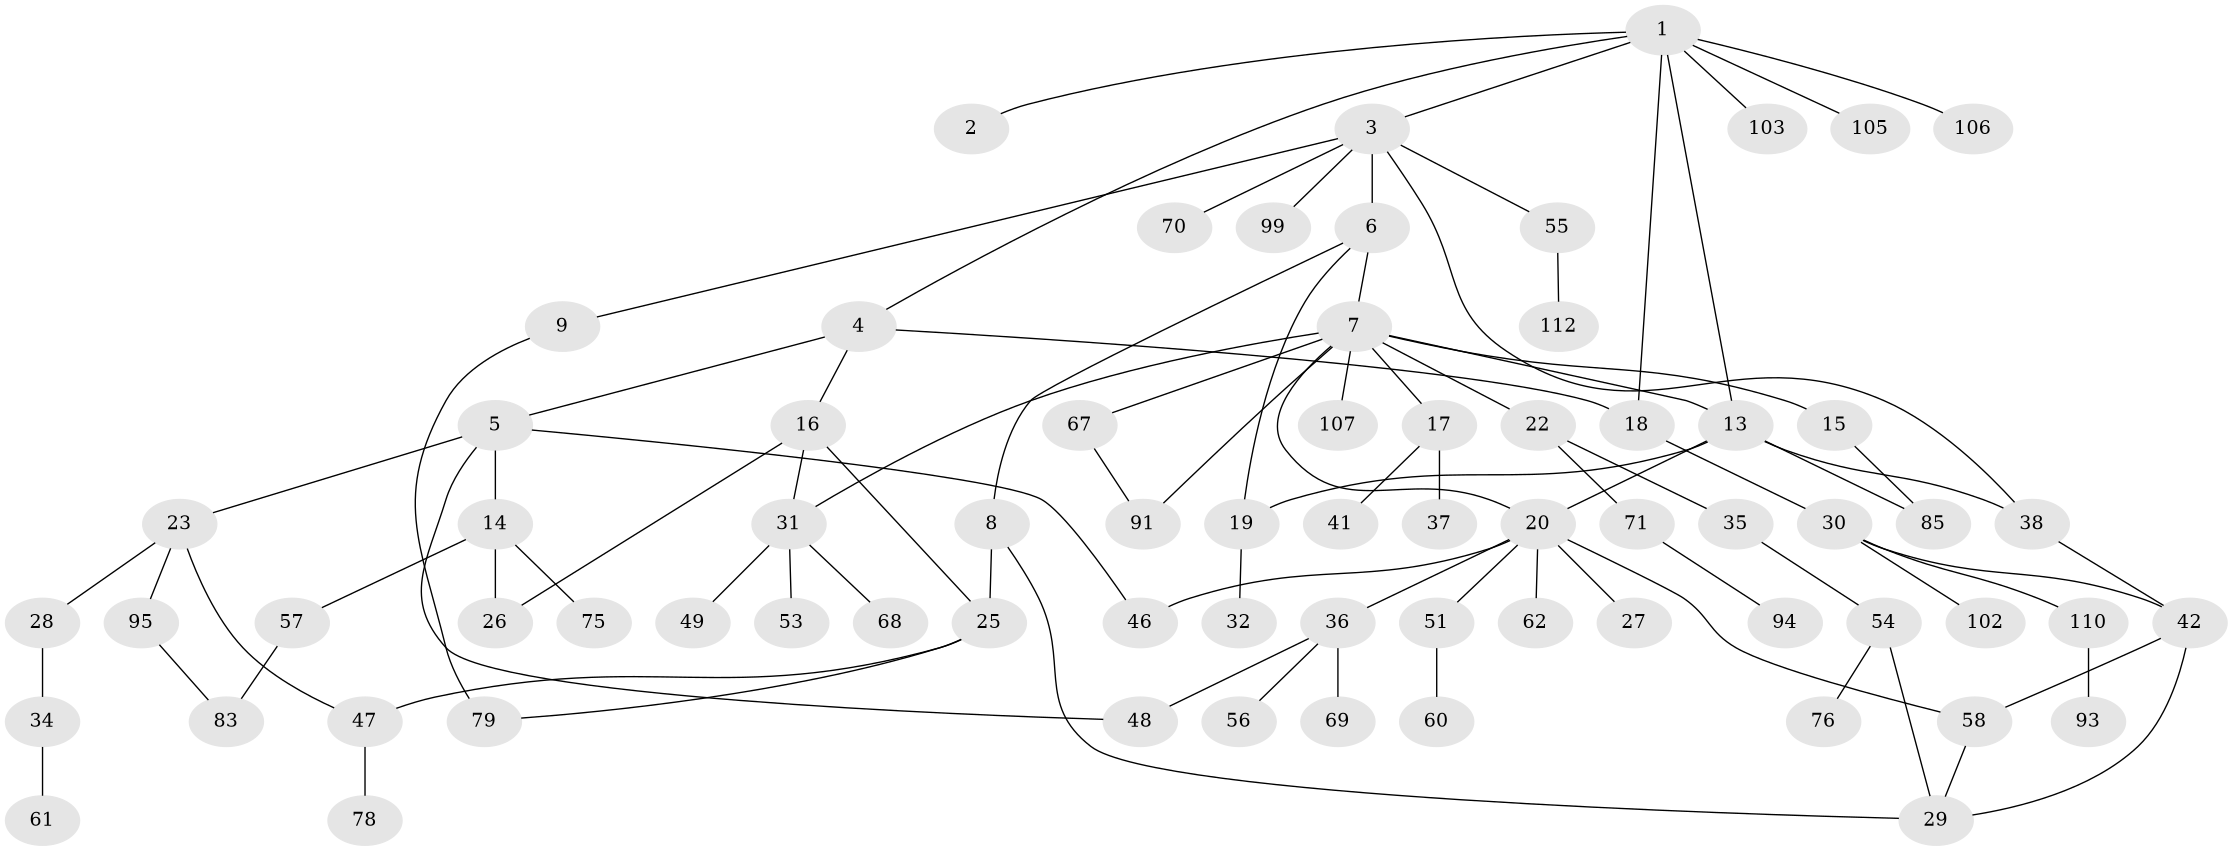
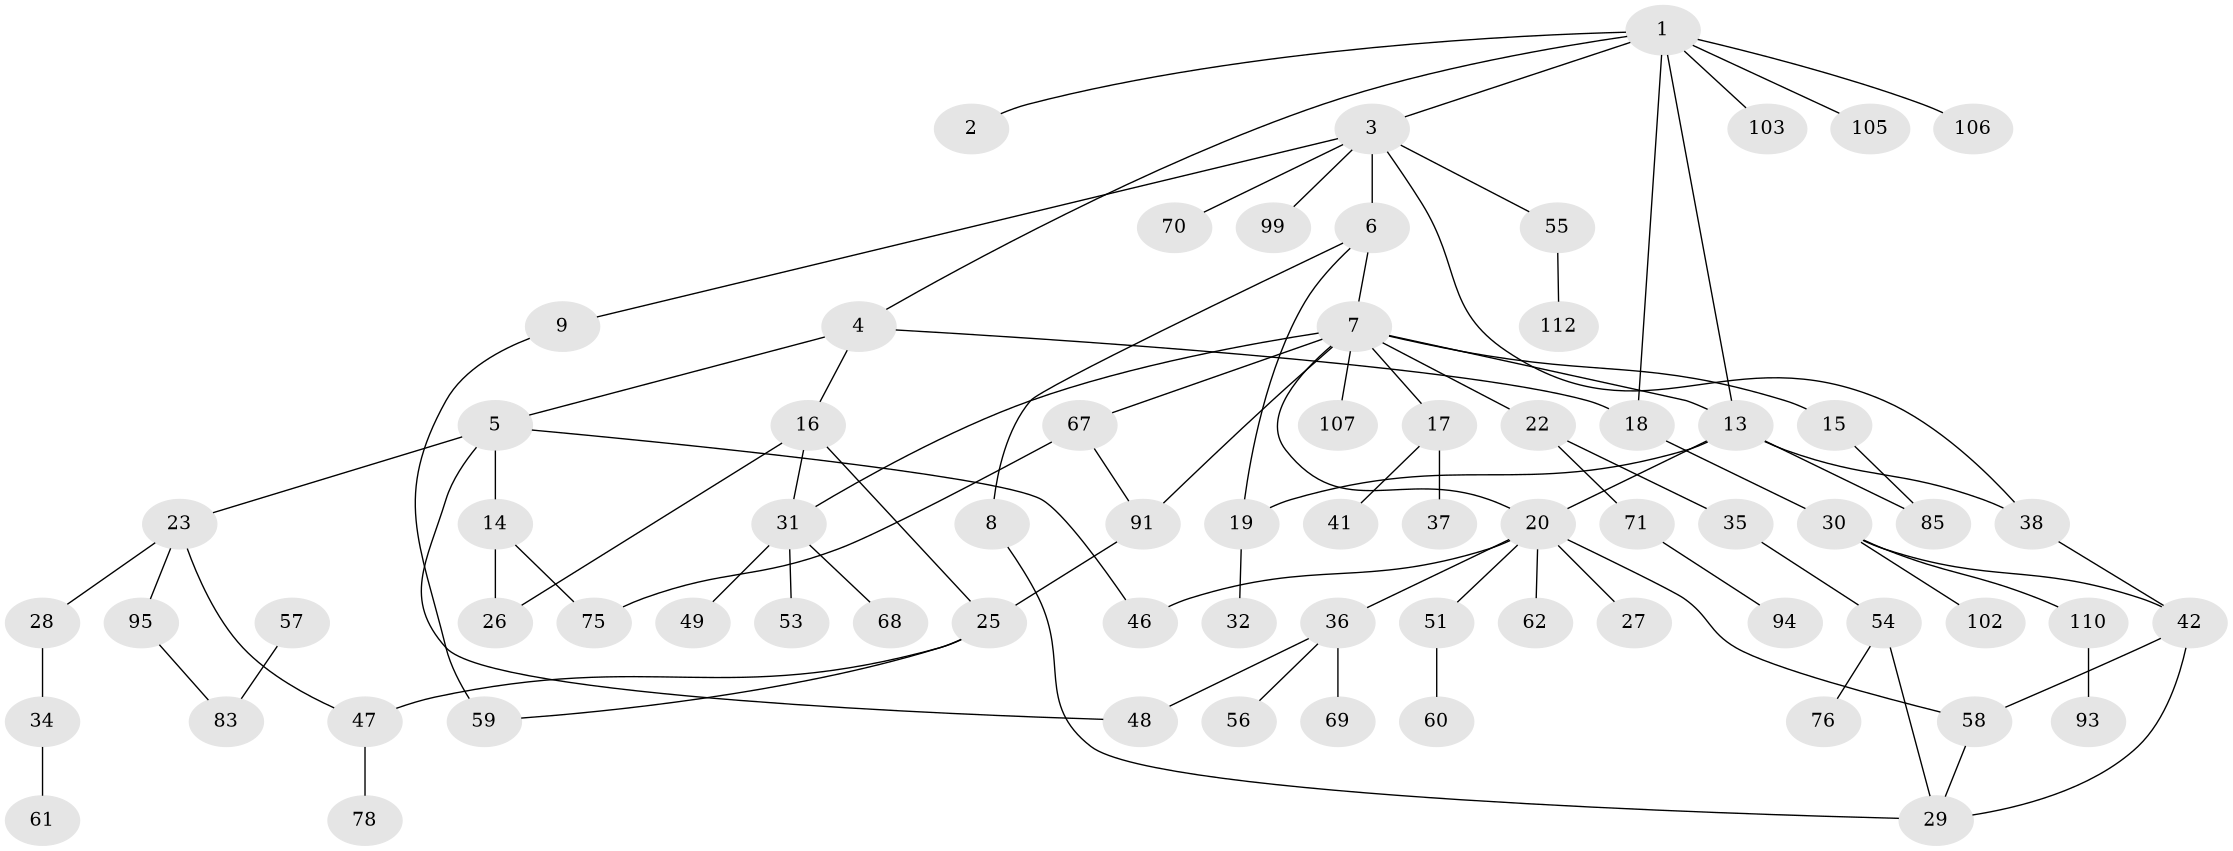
edge "67" -- "75": added
edge "14" -- "57": removed
edge "8" -- "25": now "91" -- "25"
node "79": label "79" -> "59"
